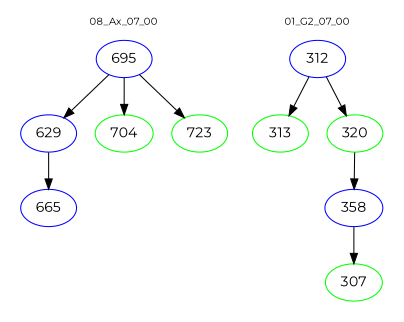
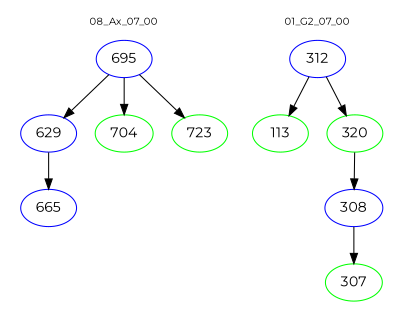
node "313": label "313" -> "113"
node "358": label "358" -> "308"
